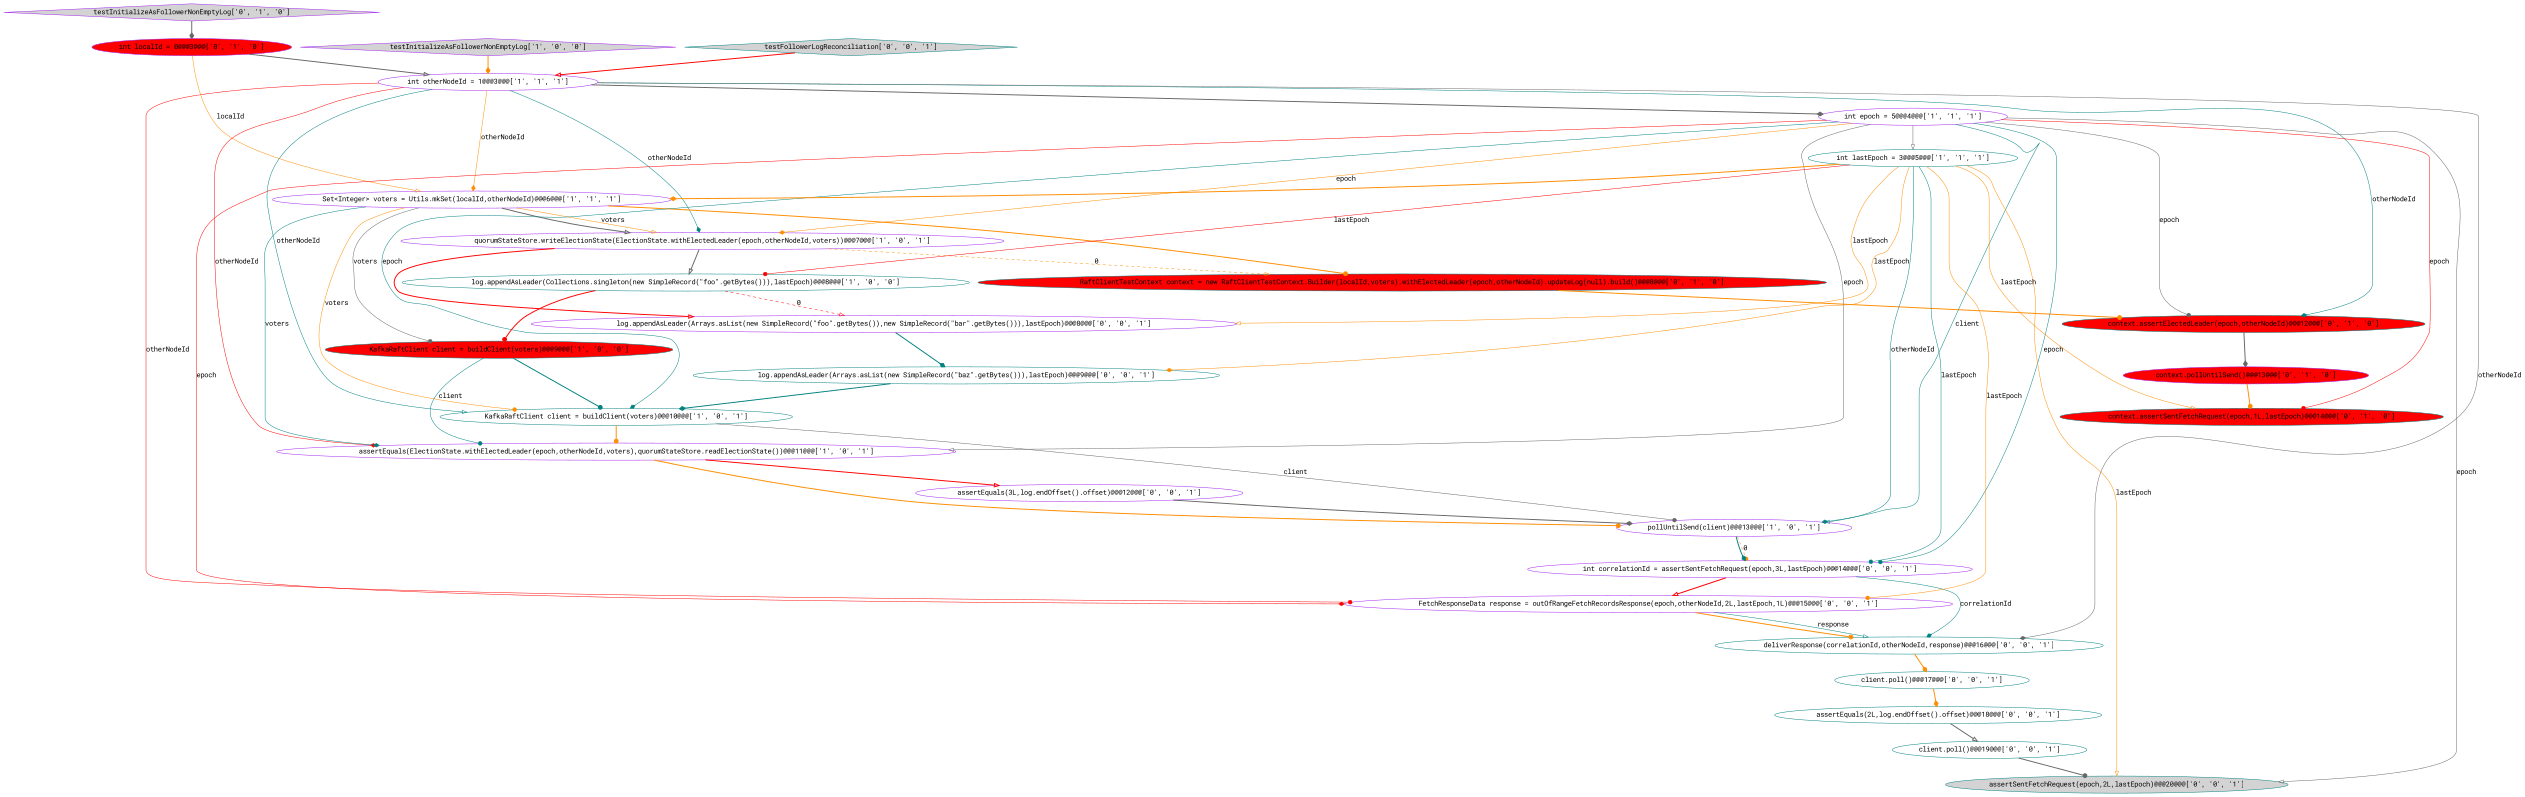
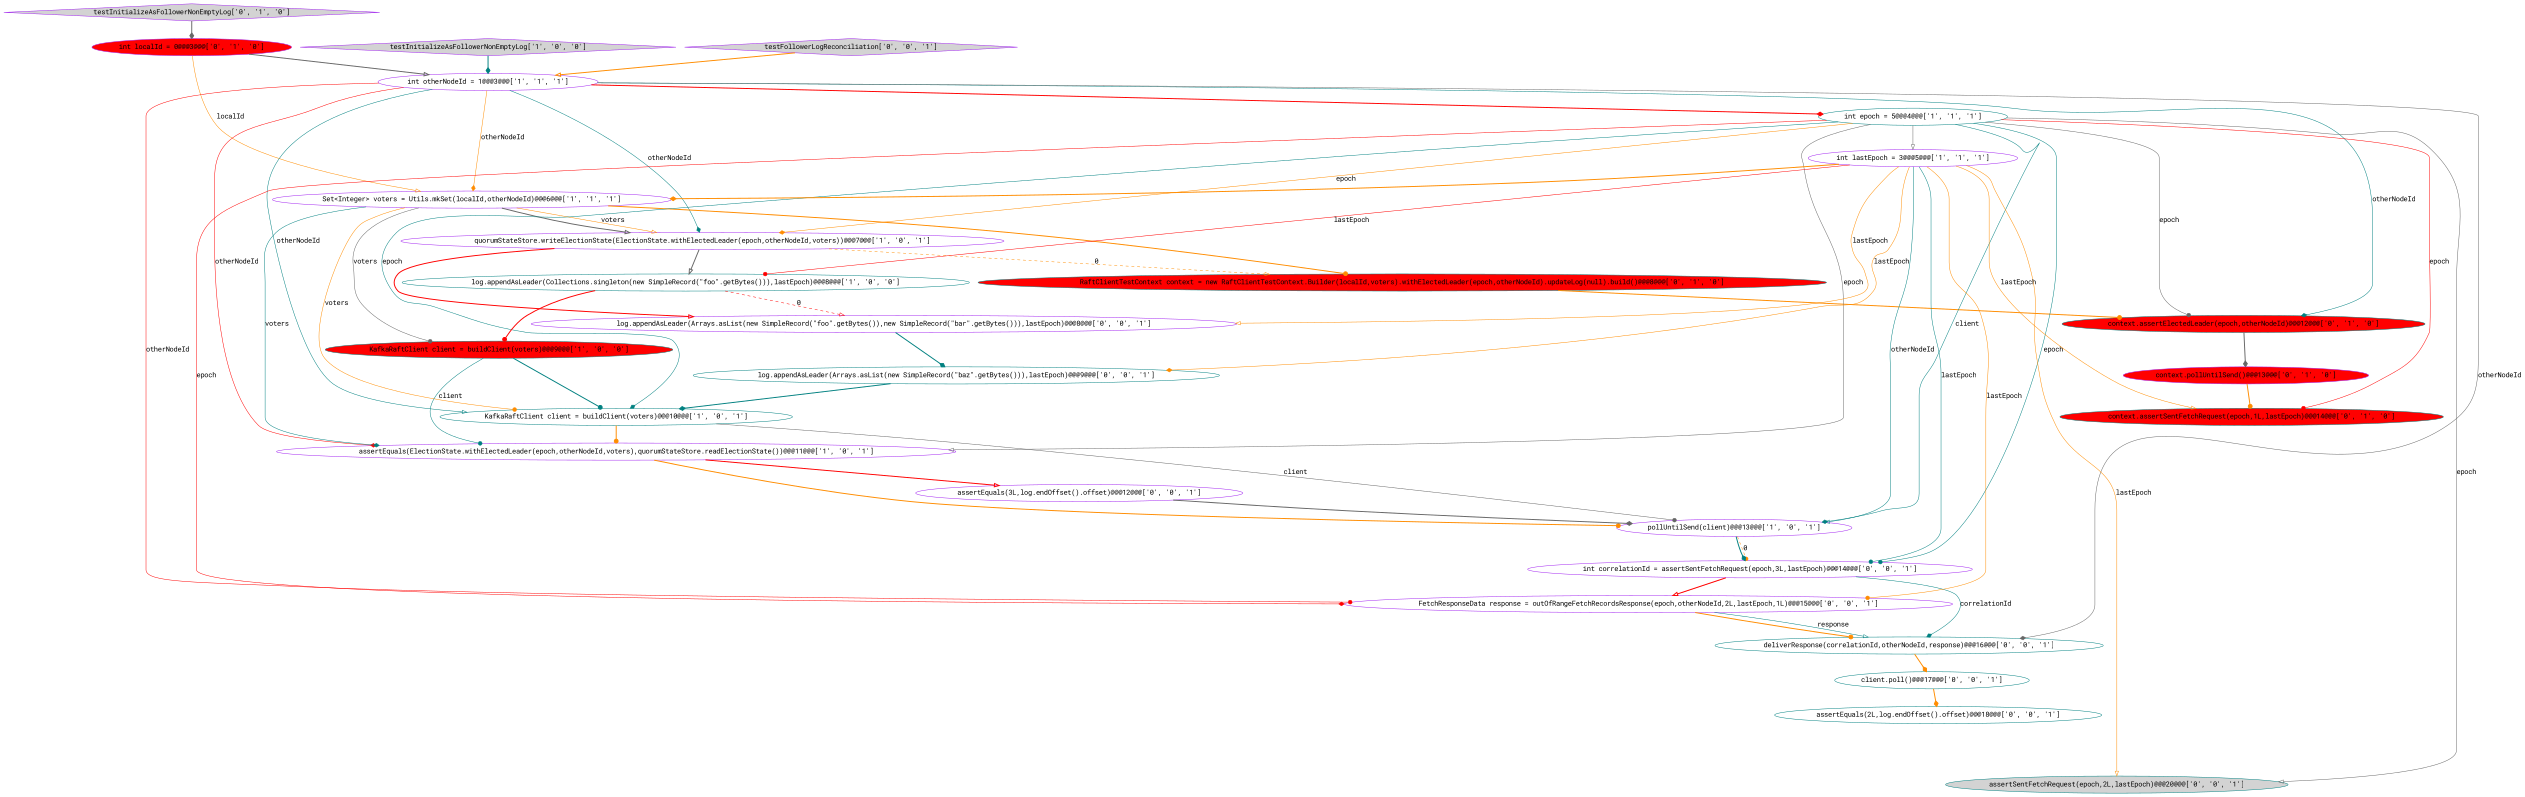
node "testFollowerLogReconciliation['0', '0', '1']": color teal -> purple
edge "testInitializeAsFollowerNonEmptyLog['1', '0', '0']" -> "int otherNodeId = 1@@@3@@@['1', '1', '1']": color darkorange -> teal
edge "testFollowerLogReconciliation['0', '0', '1']" -> "int otherNodeId = 1@@@3@@@['1', '1', '1']": color red -> darkorange
edge "int otherNodeId = 1@@@3@@@['1', '1', '1']" -> "int epoch = 5@@@4@@@['1', '1', '1']": color gray40 -> red
node "int epoch = 5@@@4@@@['1', '1', '1']": color purple -> teal
node "int lastEpoch = 3@@@5@@@['1', '1', '1']": color teal -> purple
node "client.poll()@@@19@@@['0', '0', '1']": removed
